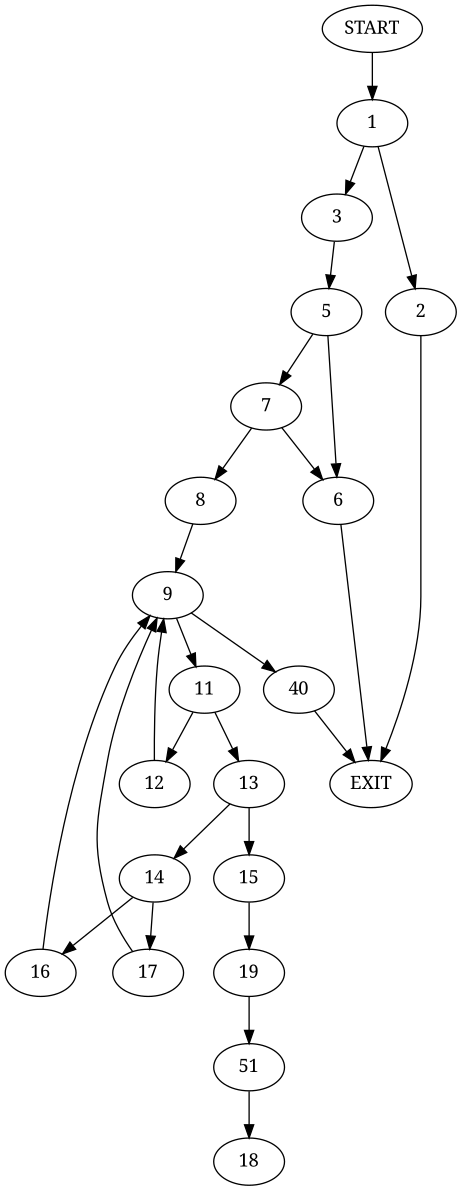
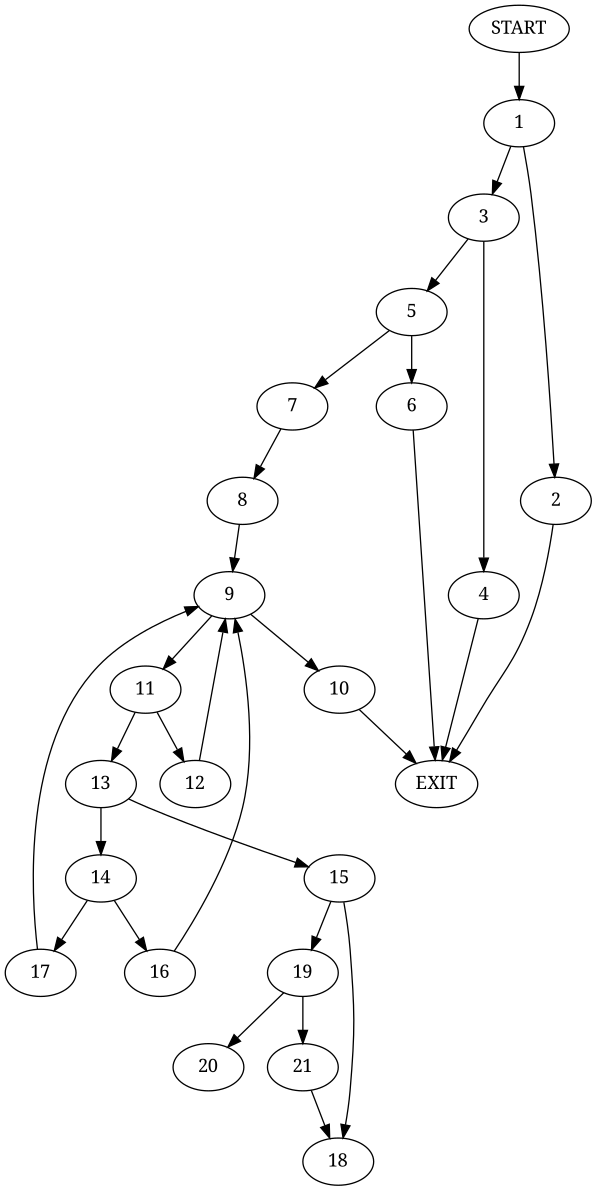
edge "7" -> "6": removed
node "4": added
node "40": label "40" -> "10"
edge "15" -> "18": added
node "20": added
node "51": label "51" -> "21"
